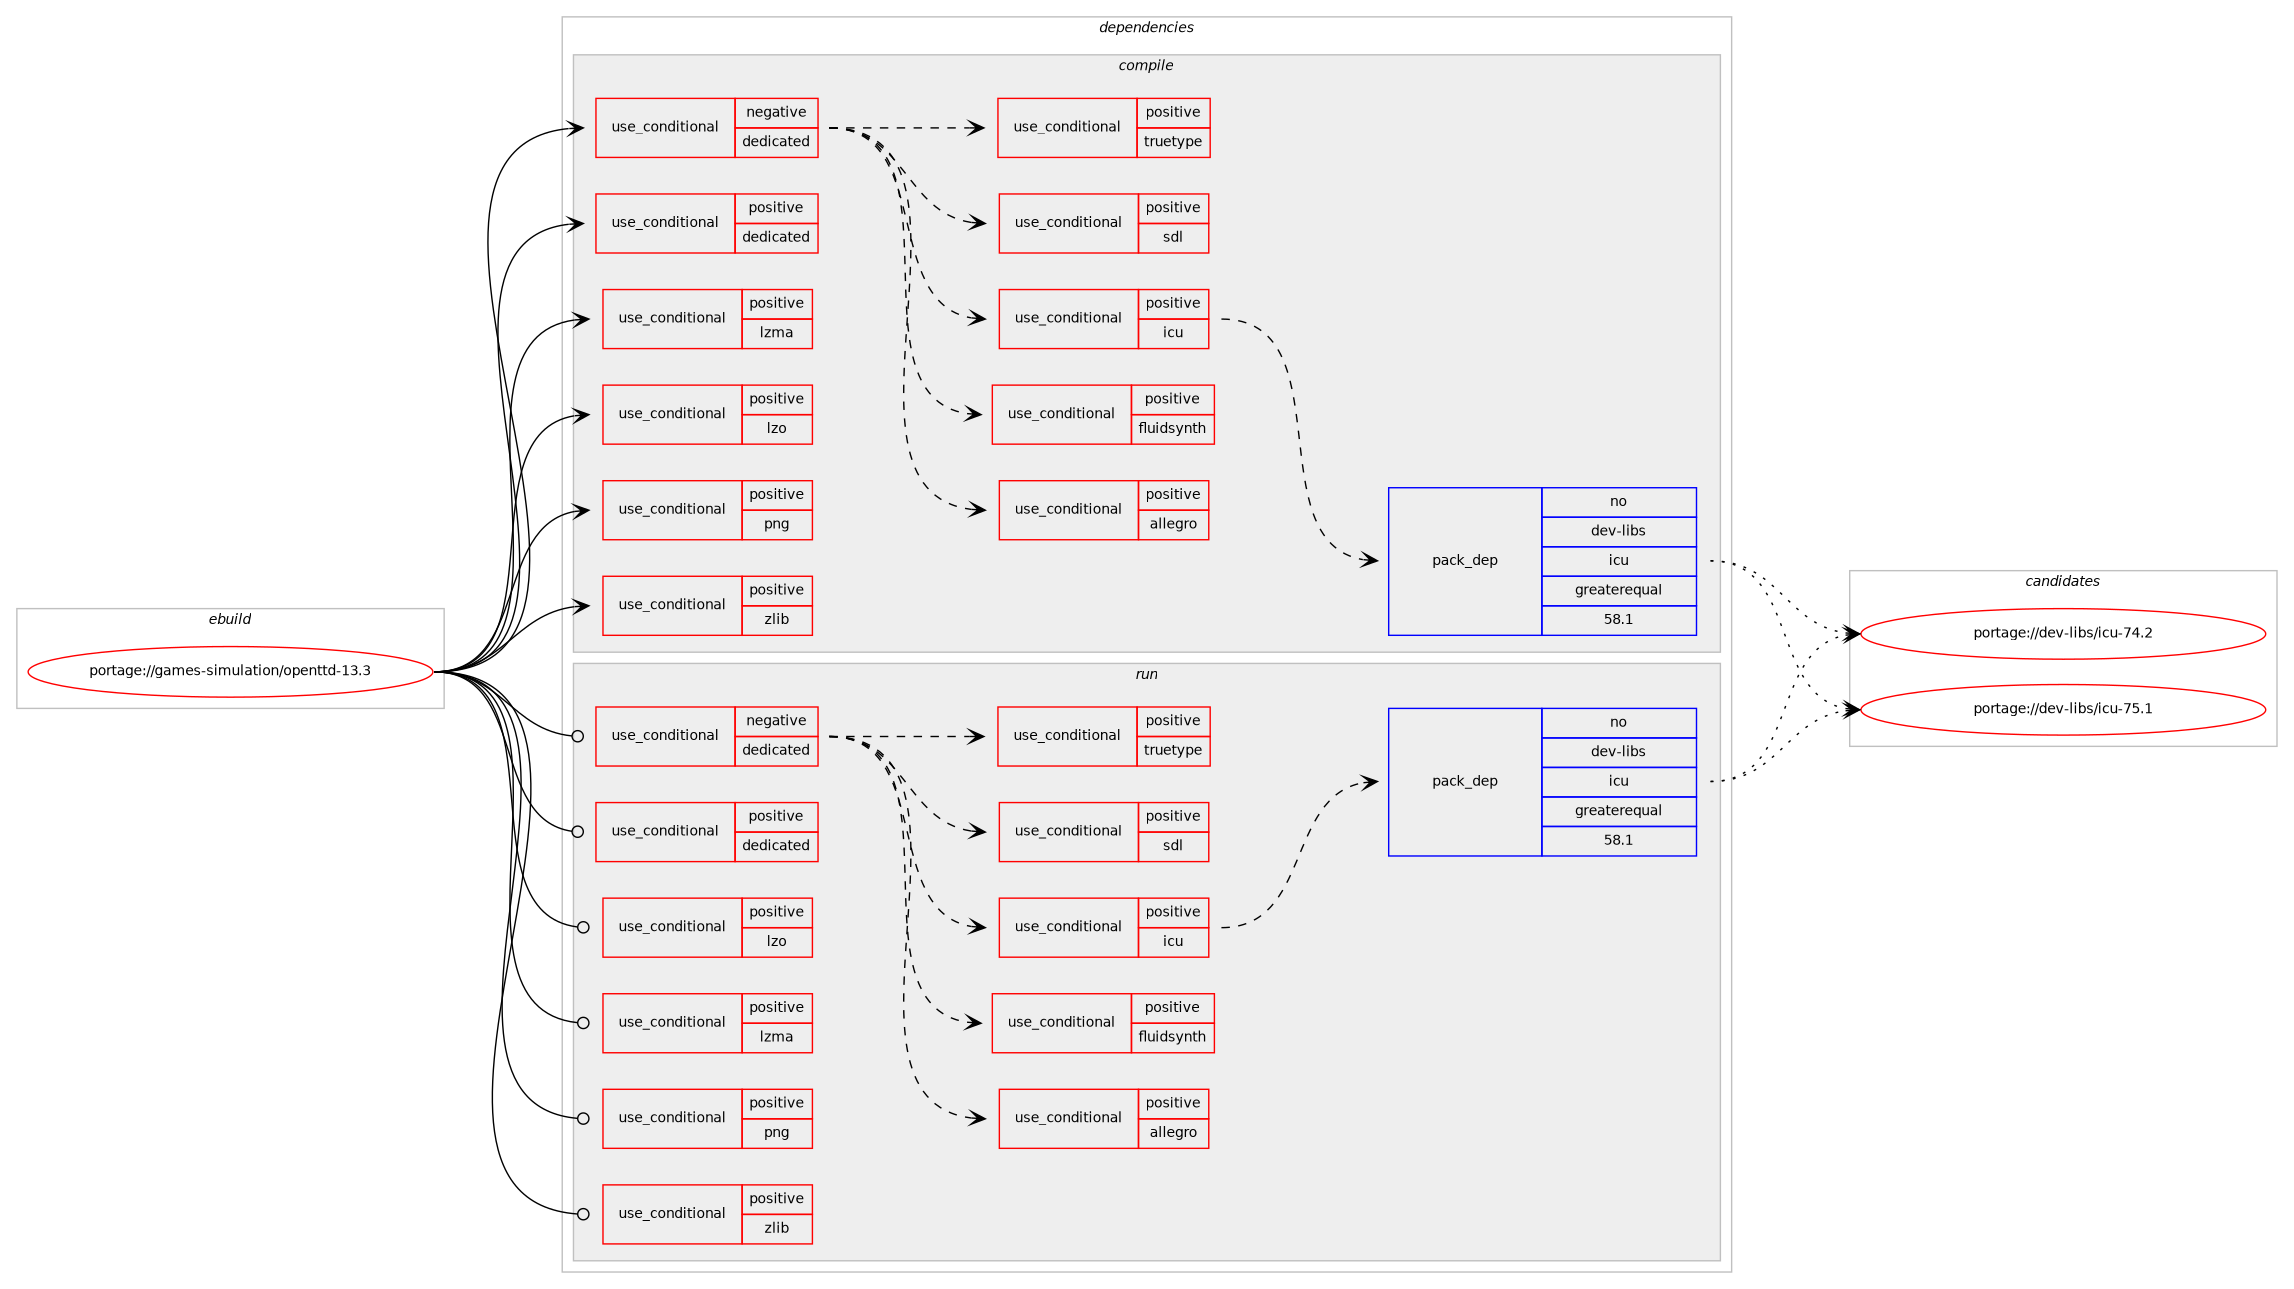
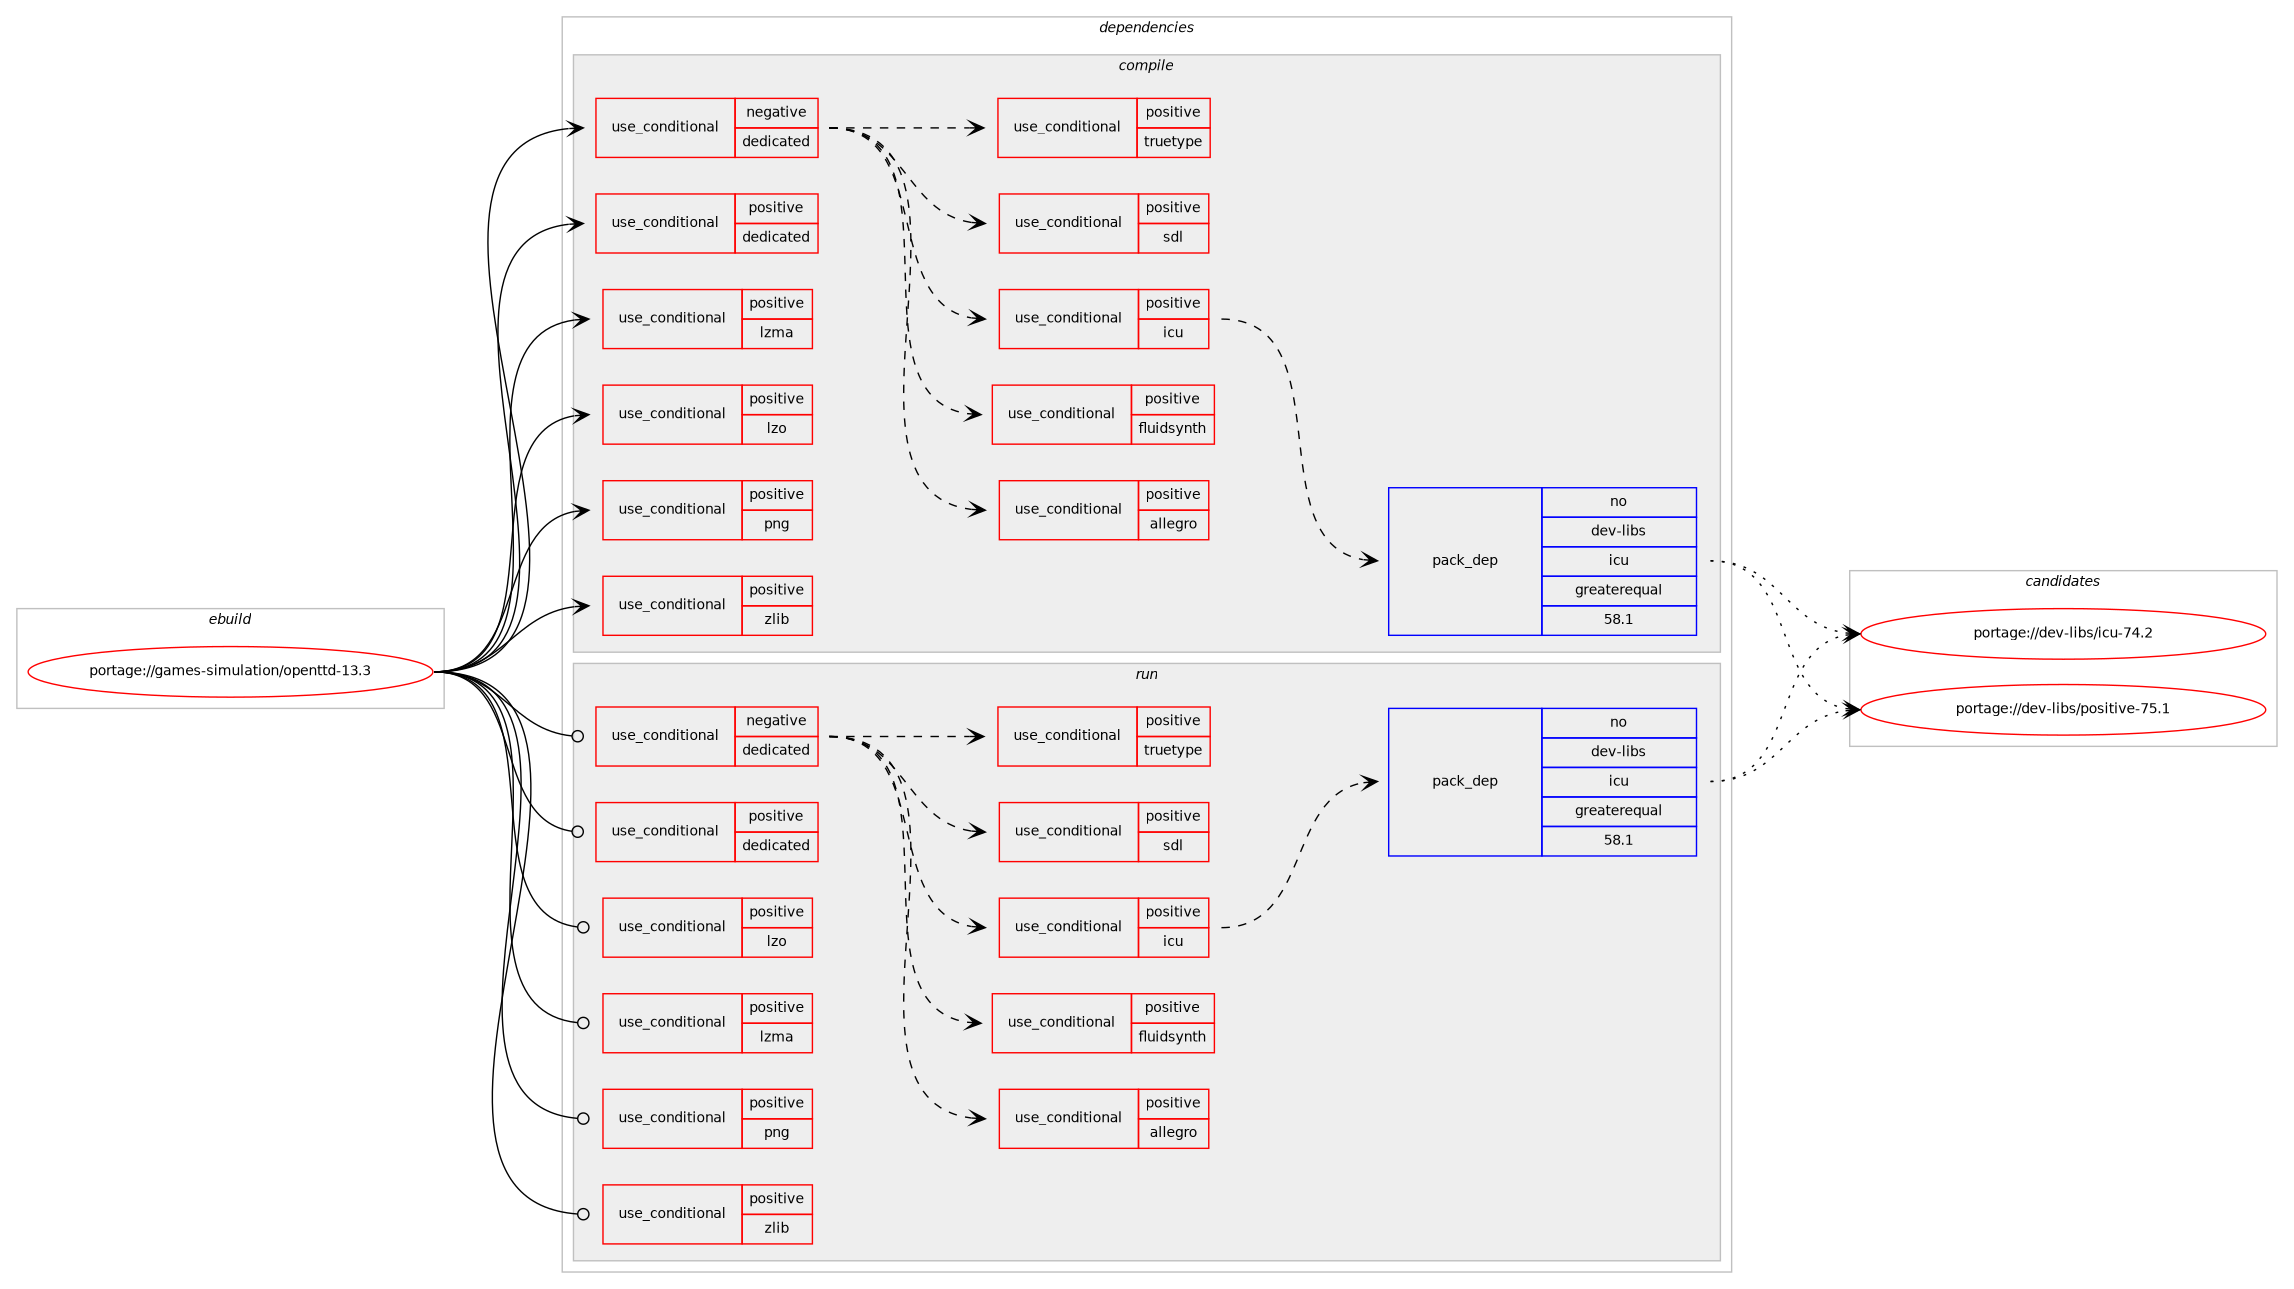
node "portage://dev-libs/icu-75.1": label "portage://dev-libs/icu-75.1" -> "portage://dev-libs/positive-75.1"
